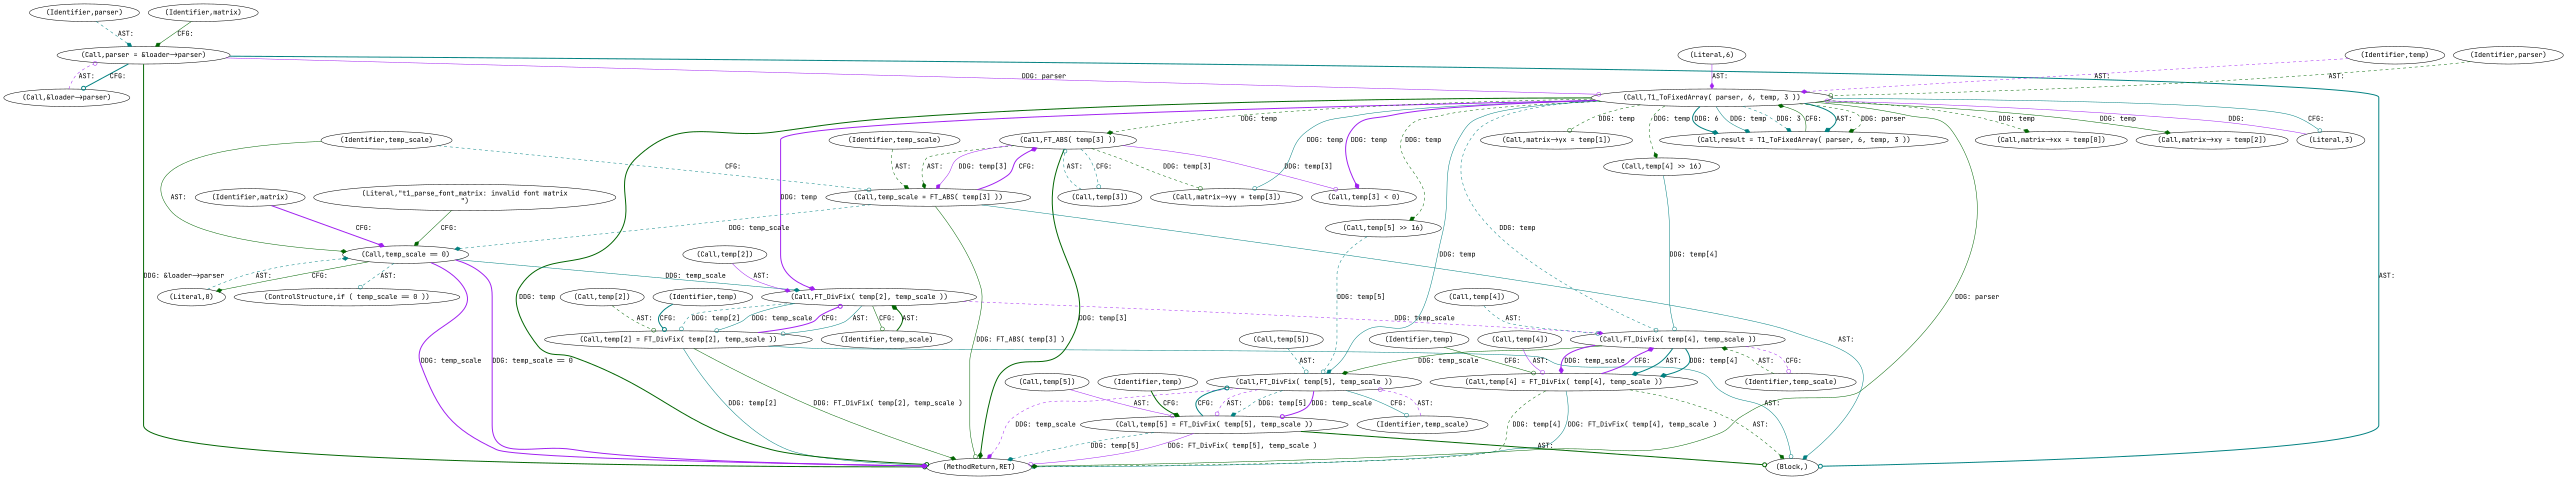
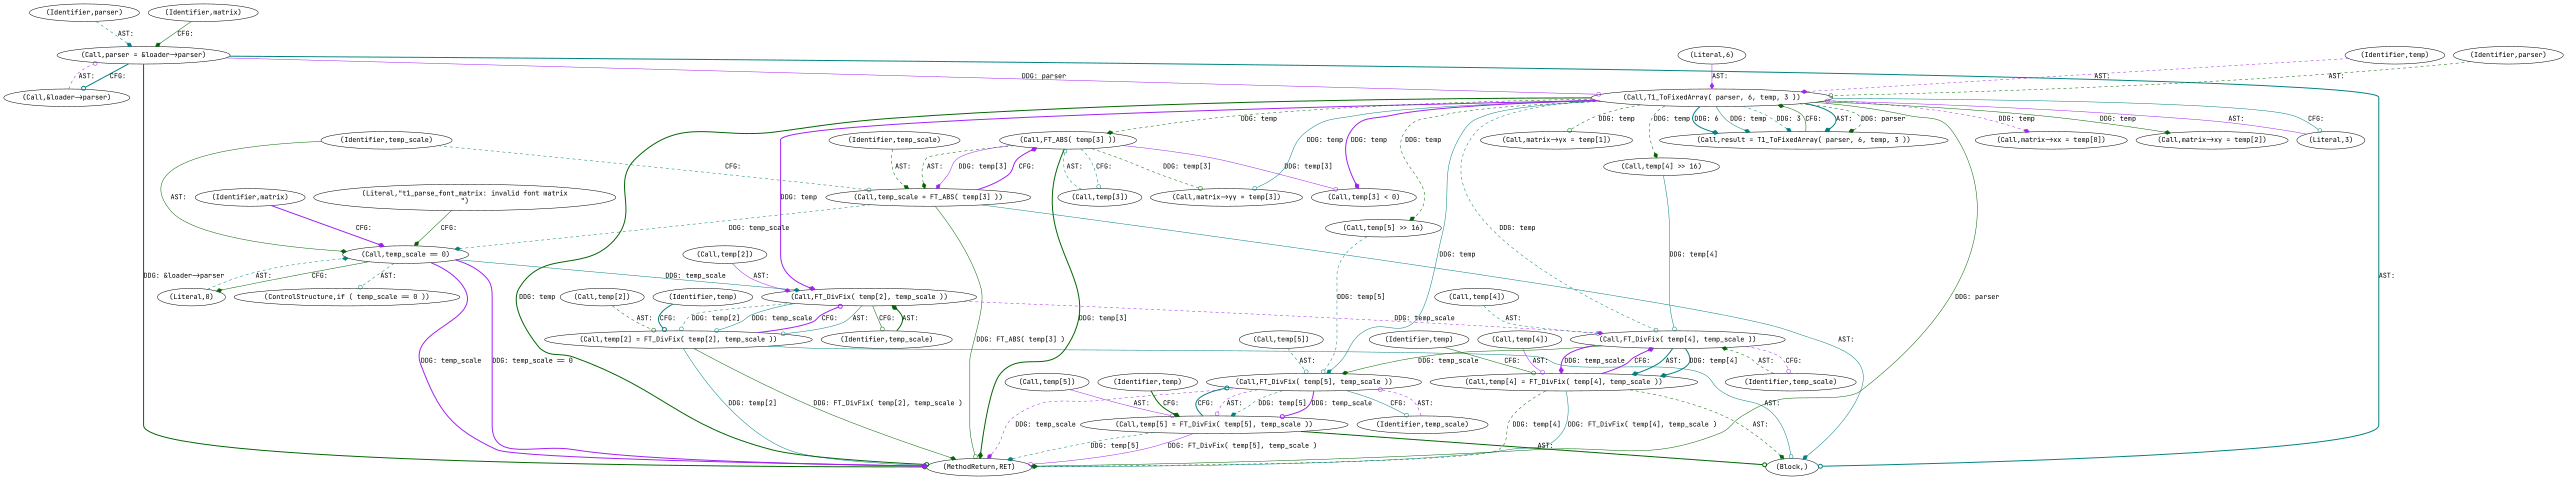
edge "(Call,T1_ToFixedArray( parser, 6, temp, 3 ))" -> "(Call,matrix->xx = temp[0])": color darkgreen -> purple
edge "(Literal,3)" -> "(Call,T1_ToFixedArray( parser, 6, temp, 3 ))": label "DDG: " -> "AST: "
